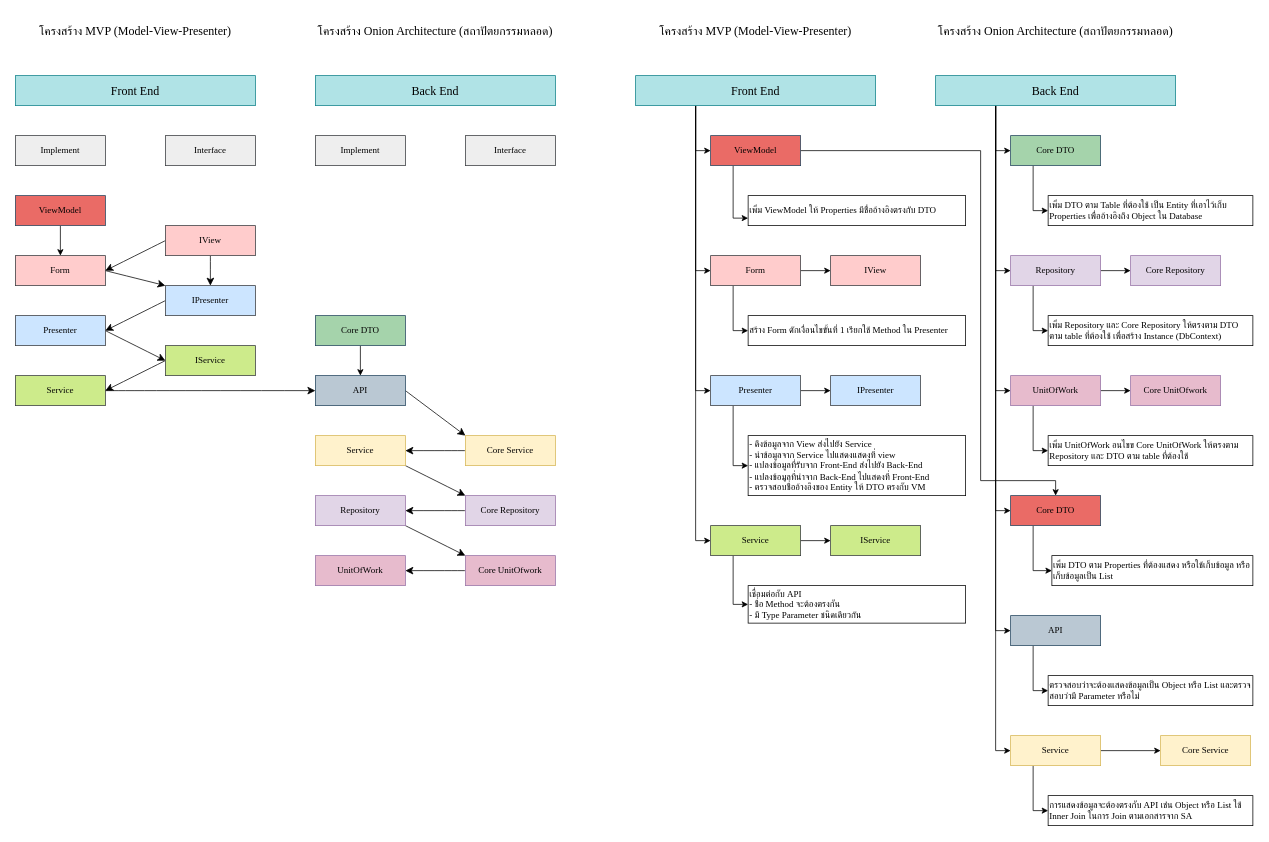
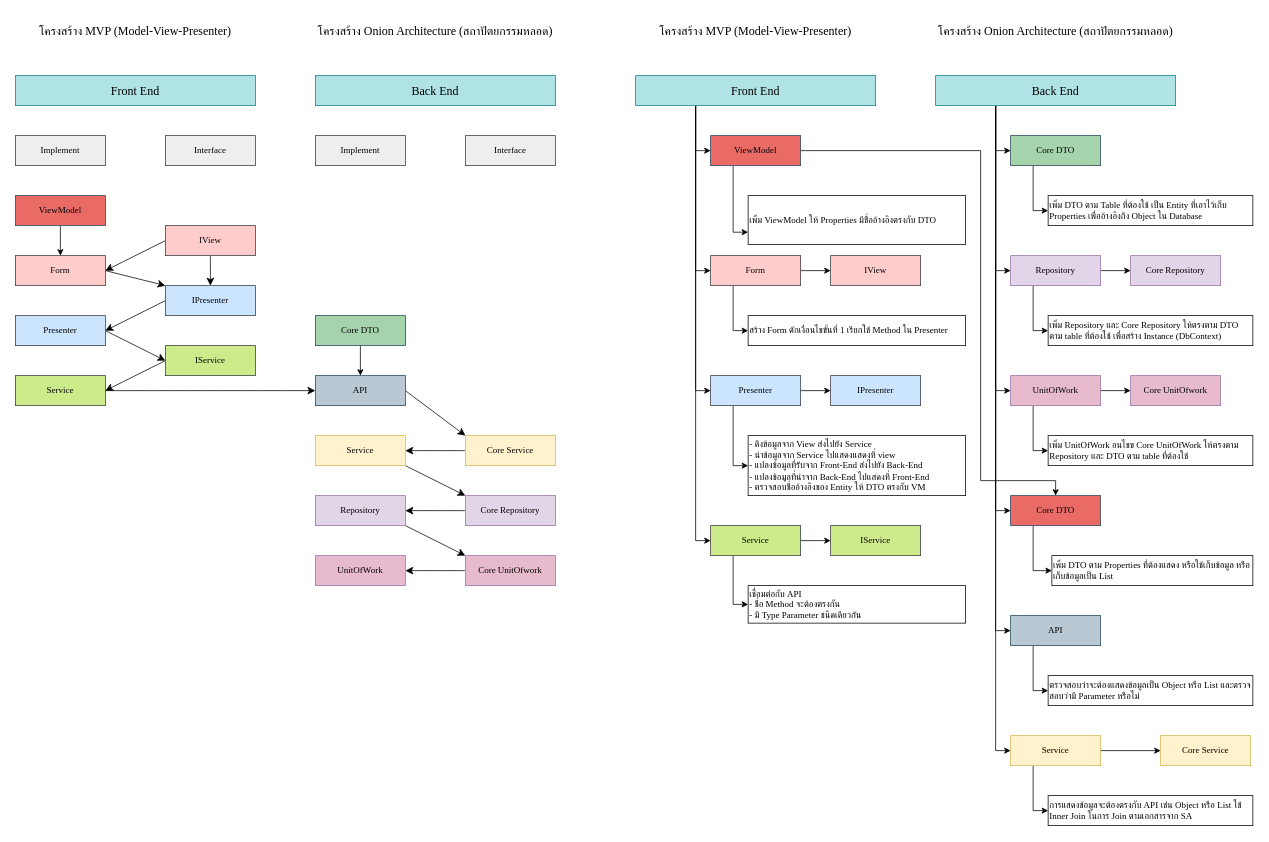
node "เพิ่ม ViewModel ให้ Properties มีชื่ออ้างอิงตรงกับ DTO": size 218x30 -> 218x49
